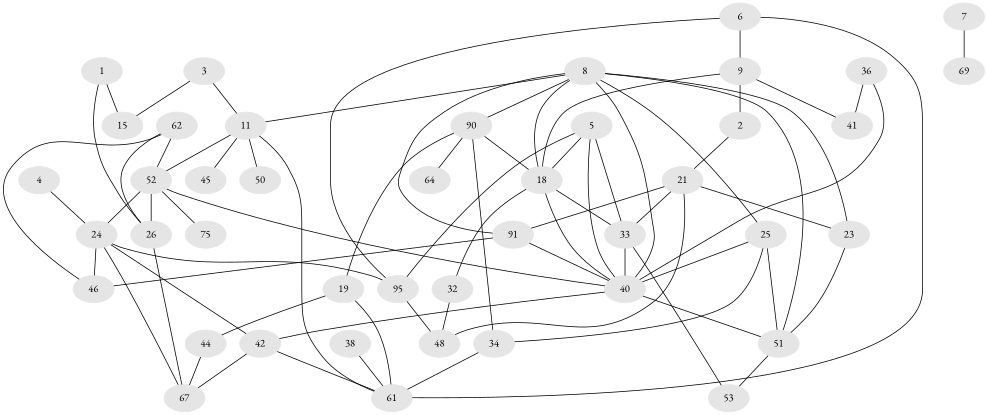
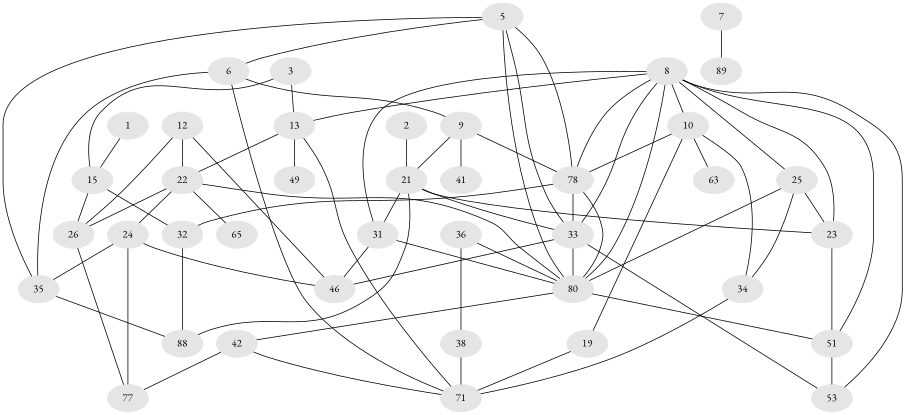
edge "5" -- "6": added
node "69": label "69" -> "89"
edge "36" -- "41": now "36" -- "38"
edge "9" -- "2": now "9" -- "21"
node "62": label "62" -> "12"
node "11": label "11" -> "13"
node "90": label "90" -> "10"
edge "8" -- "33": added
edge "1" -- "26": now "15" -- "26"
edge "8" -- "53": added
node "4": removed
node "52": label "52" -> "22"
node "45": label "45" -> "49"
node "50": removed
node "64": label "64" -> "63"
node "18": label "18" -> "78"
edge "15" -- "32": added
node "75": label "75" -> "65"
node "91": label "91" -> "31"
edge "33" -- "46": added
edge "24" -- "42": removed
node "95": label "95" -> "35"
node "40": label "40" -> "80"
edge "25" -- "51": now "25" -- "23"
node "44": removed
node "48": label "48" -> "88"
node "67": label "67" -> "77"
node "61": label "61" -> "71"
